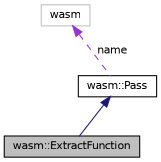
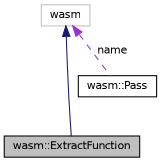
edge "wasm::ExtractFunction" -> "wasm::Pass": now "wasm::ExtractFunction" -> "wasm"
